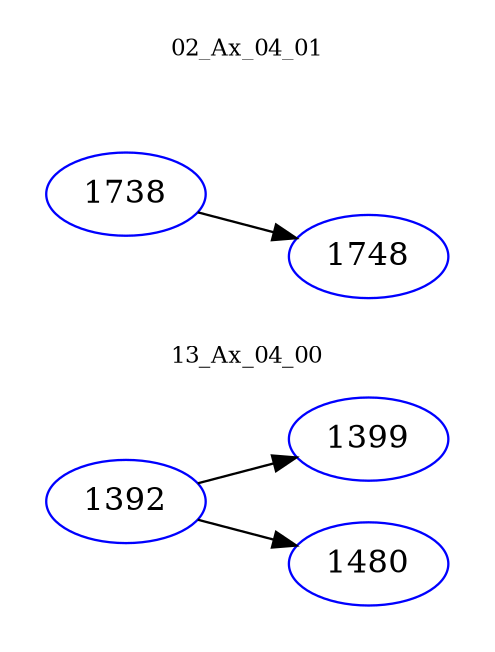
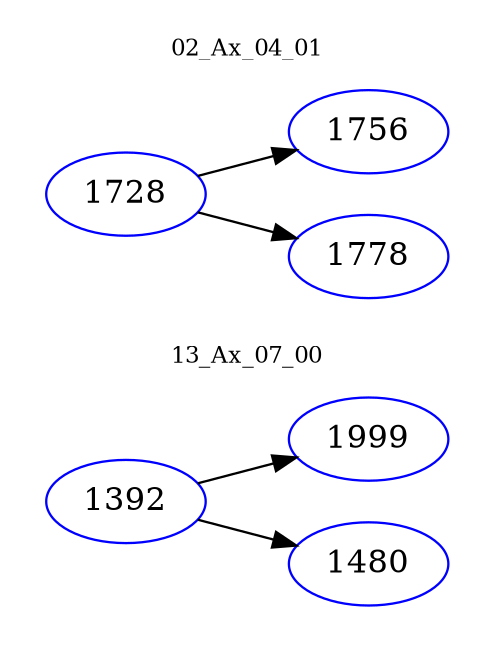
node "1756": added
node "1738": label "1738" -> "1728"
node "1748": label "1748" -> "1778"
cluster "13_Ax_04_00": label "13_Ax_04_00" -> "13_Ax_07_00"
node "1399": label "1399" -> "1999"
